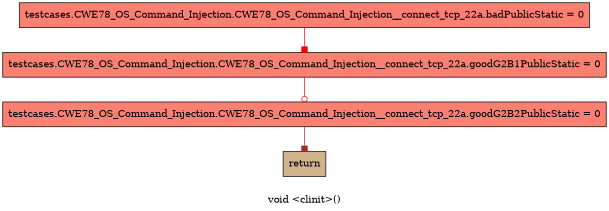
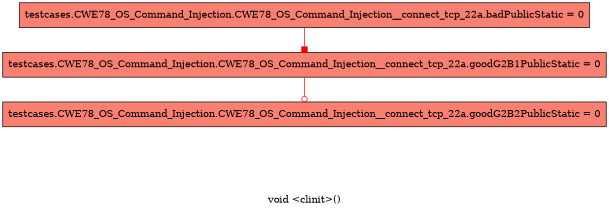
node "return": removed
